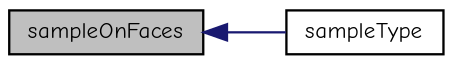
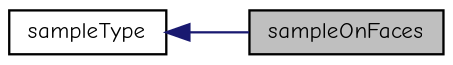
edge "sampleType" -> "sampleOnFaces": reversed
